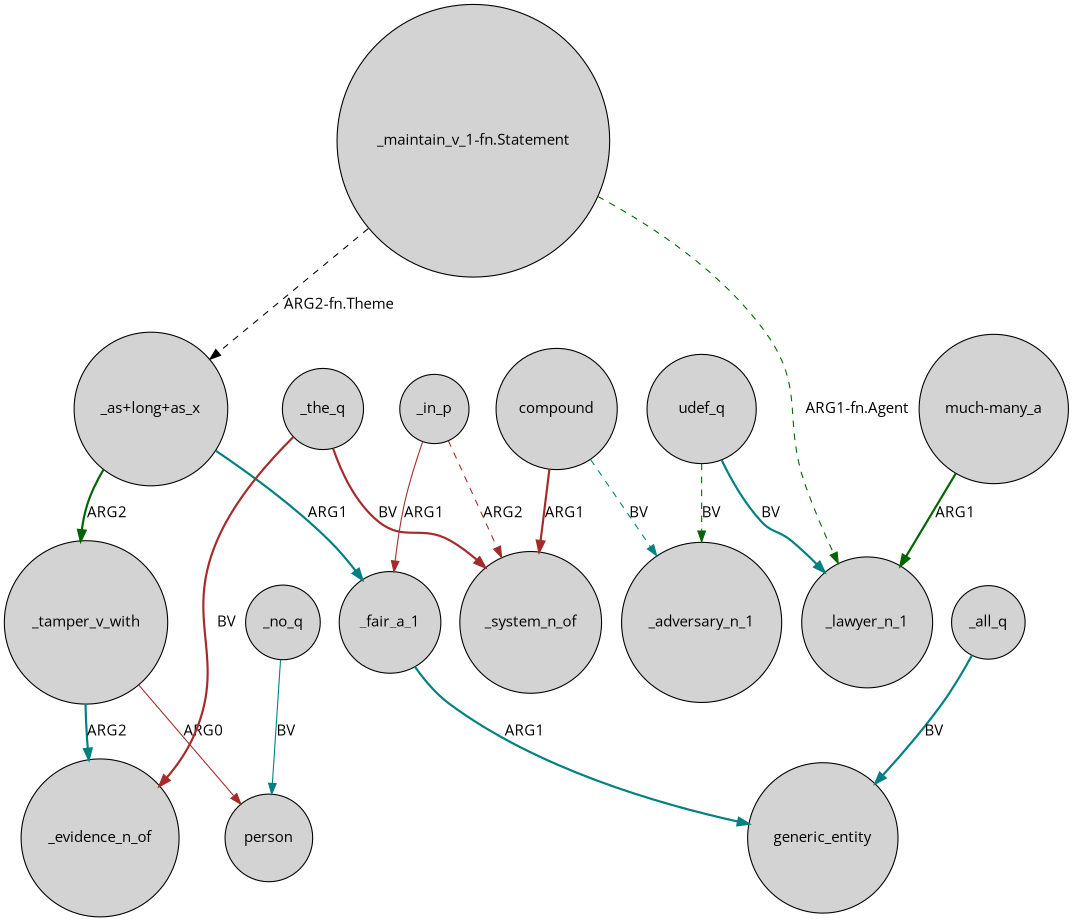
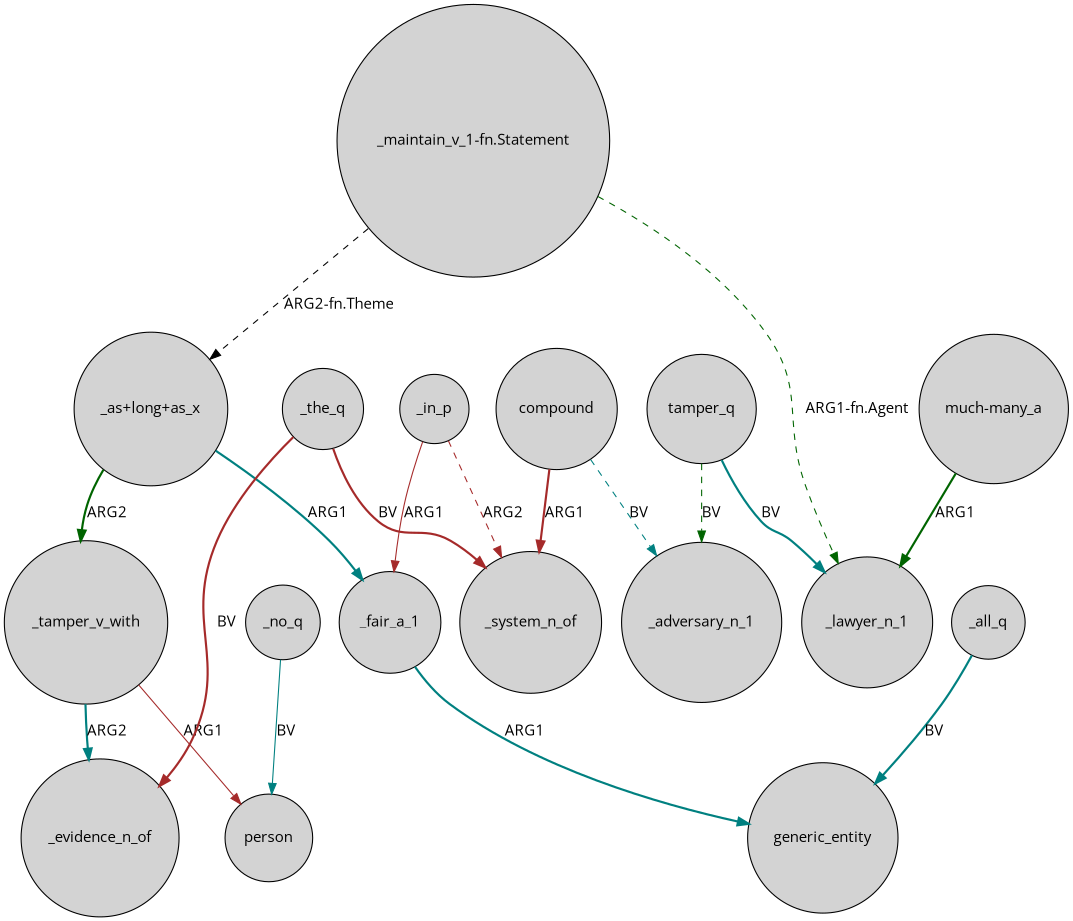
node "udef_q": label "udef_q" -> "tamper_q"
edge "_tamper_v_with" -> "person": label "ARG0" -> "ARG1"
